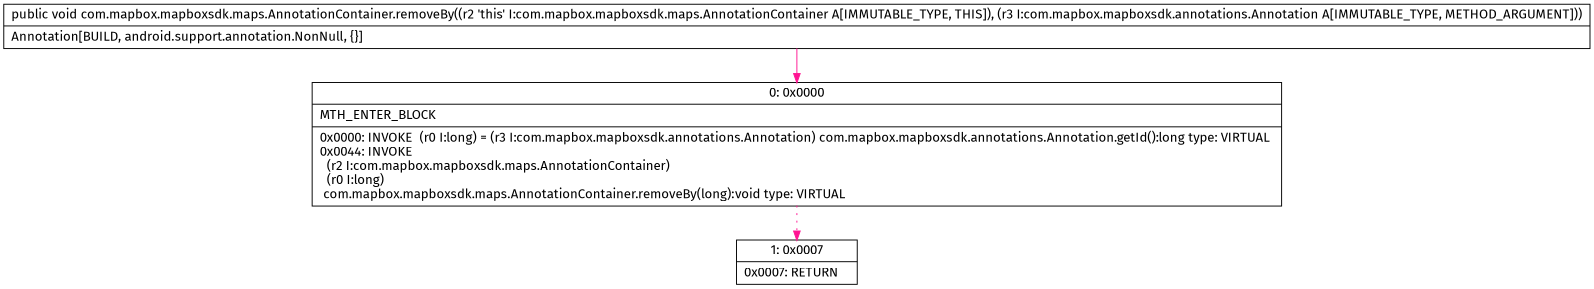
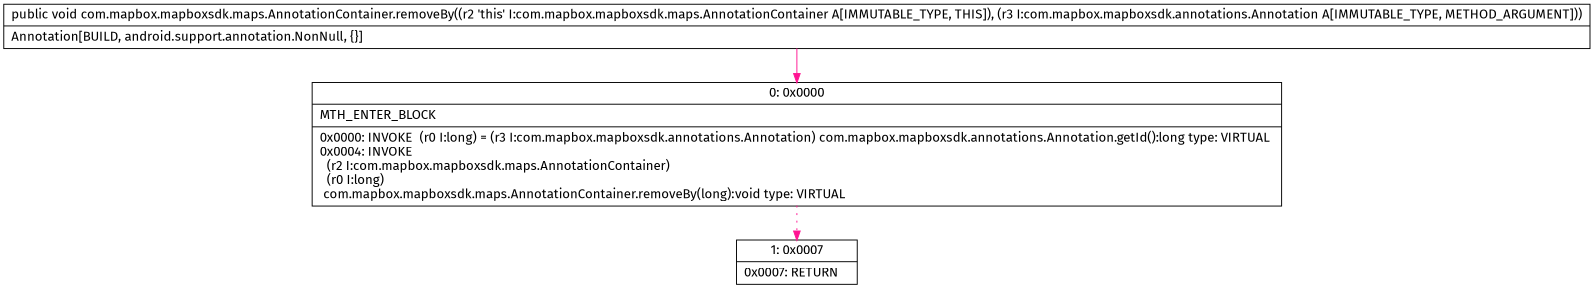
node "0: 0x0000": text "0x0044: INVOKE" -> "0x0004: INVOKE"
